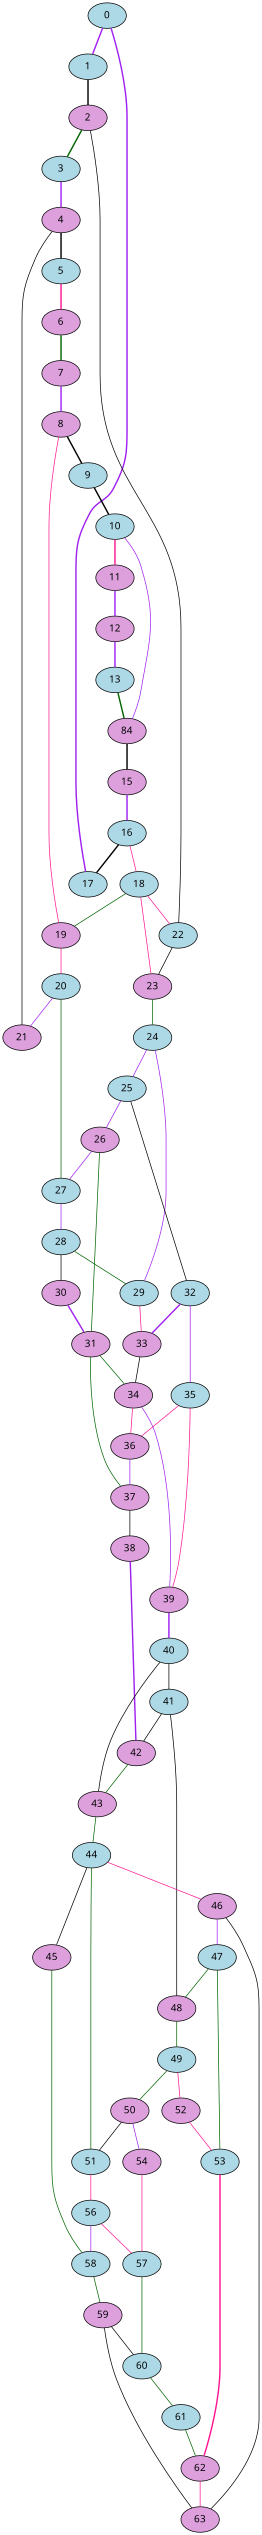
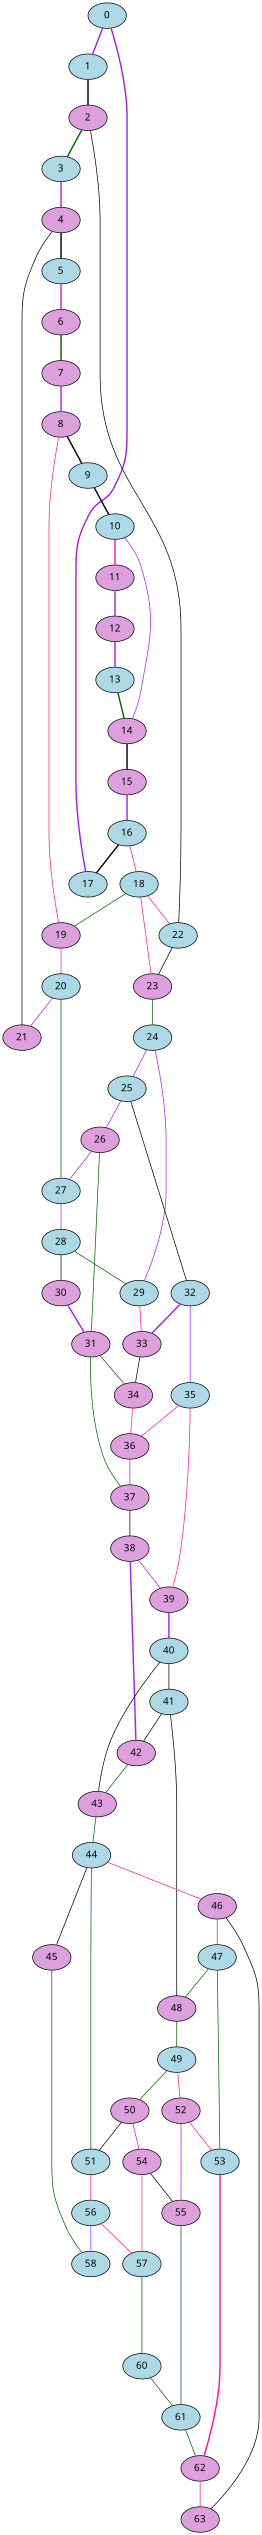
node "84": label "84" -> "14"
edge "34" -- "39": now "38" -- "39"
node "55": added
node "59": removed
